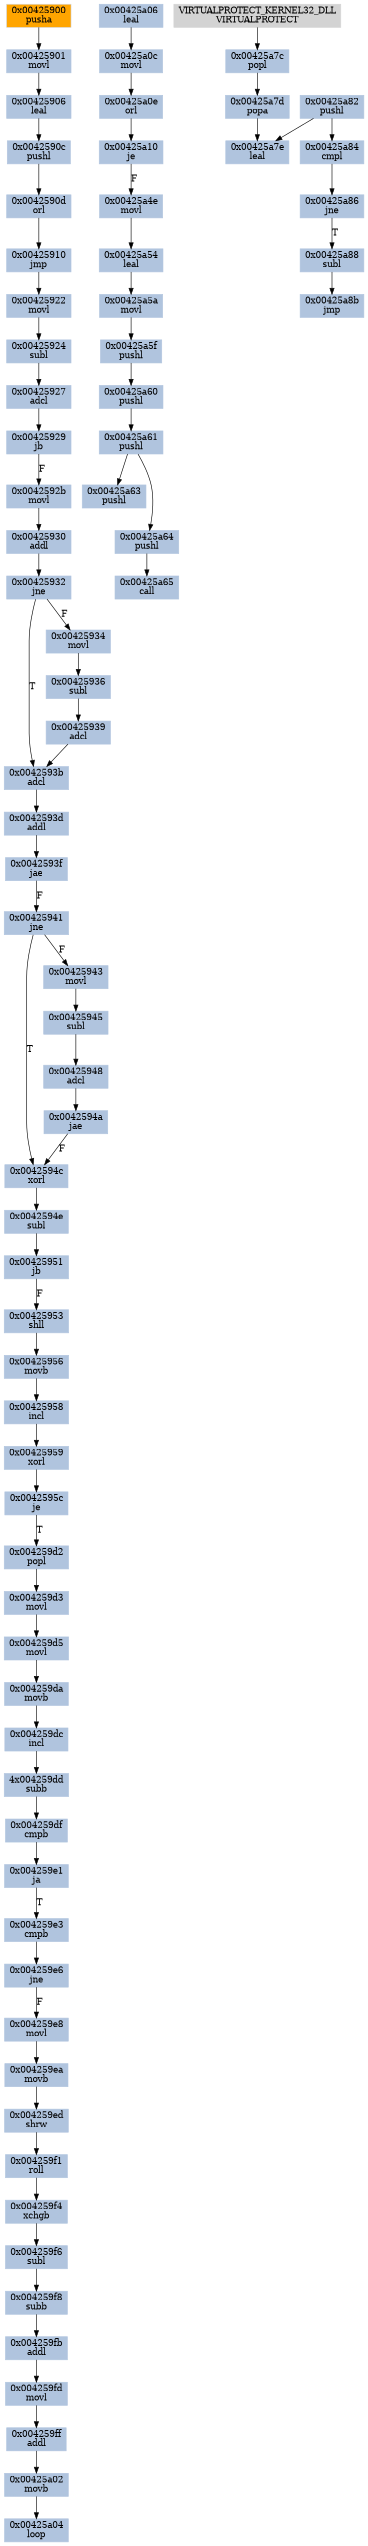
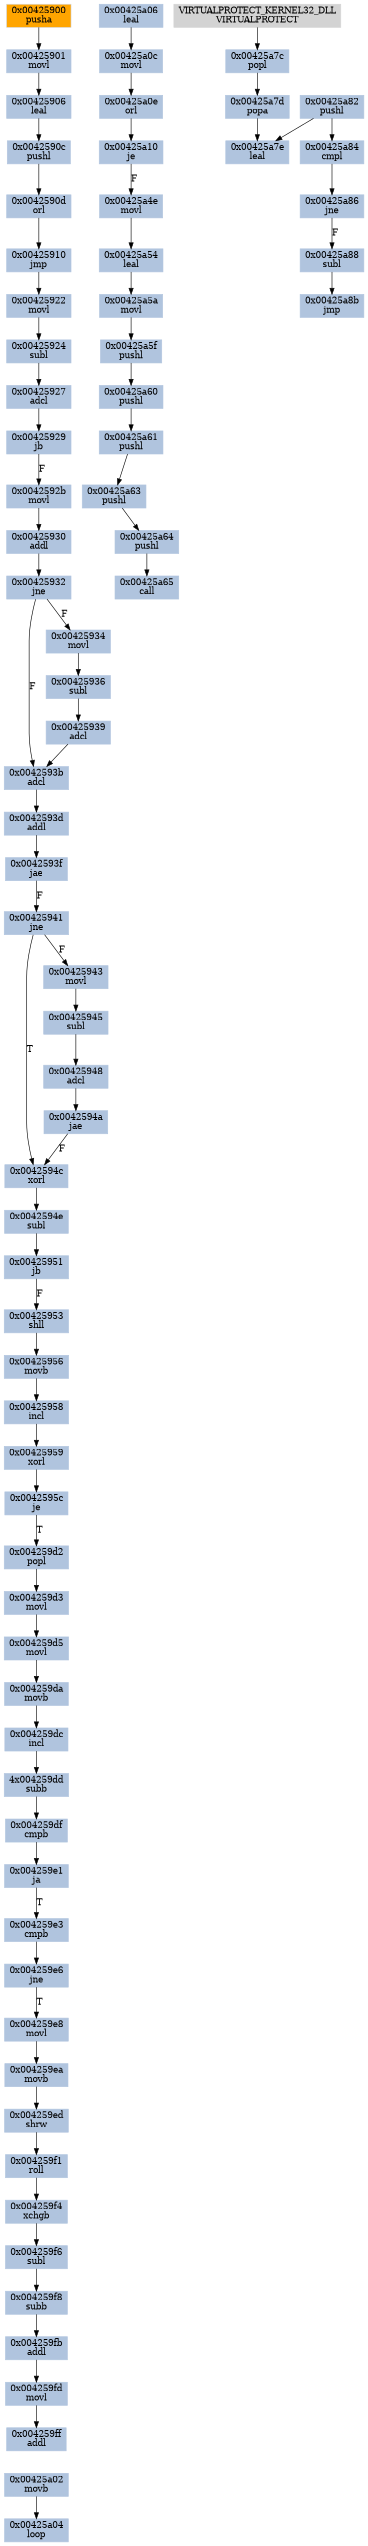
edge "0x00425a86 jne" -> "0x00425a88 subl": label "T" -> "F"
edge "0x00425a61 pushl" -> "0x00425a64 pushl": now "0x00425a63 pushl" -> "0x00425a64 pushl"
edge "0x00425932 jne" -> "0x0042593b adcl": label "T" -> "F"
edge "0x004259e6 jne" -> "0x004259e8 movl": label "F" -> "T"
edge "0x004259ff addl" -> "0x00425a02 movb": removed
